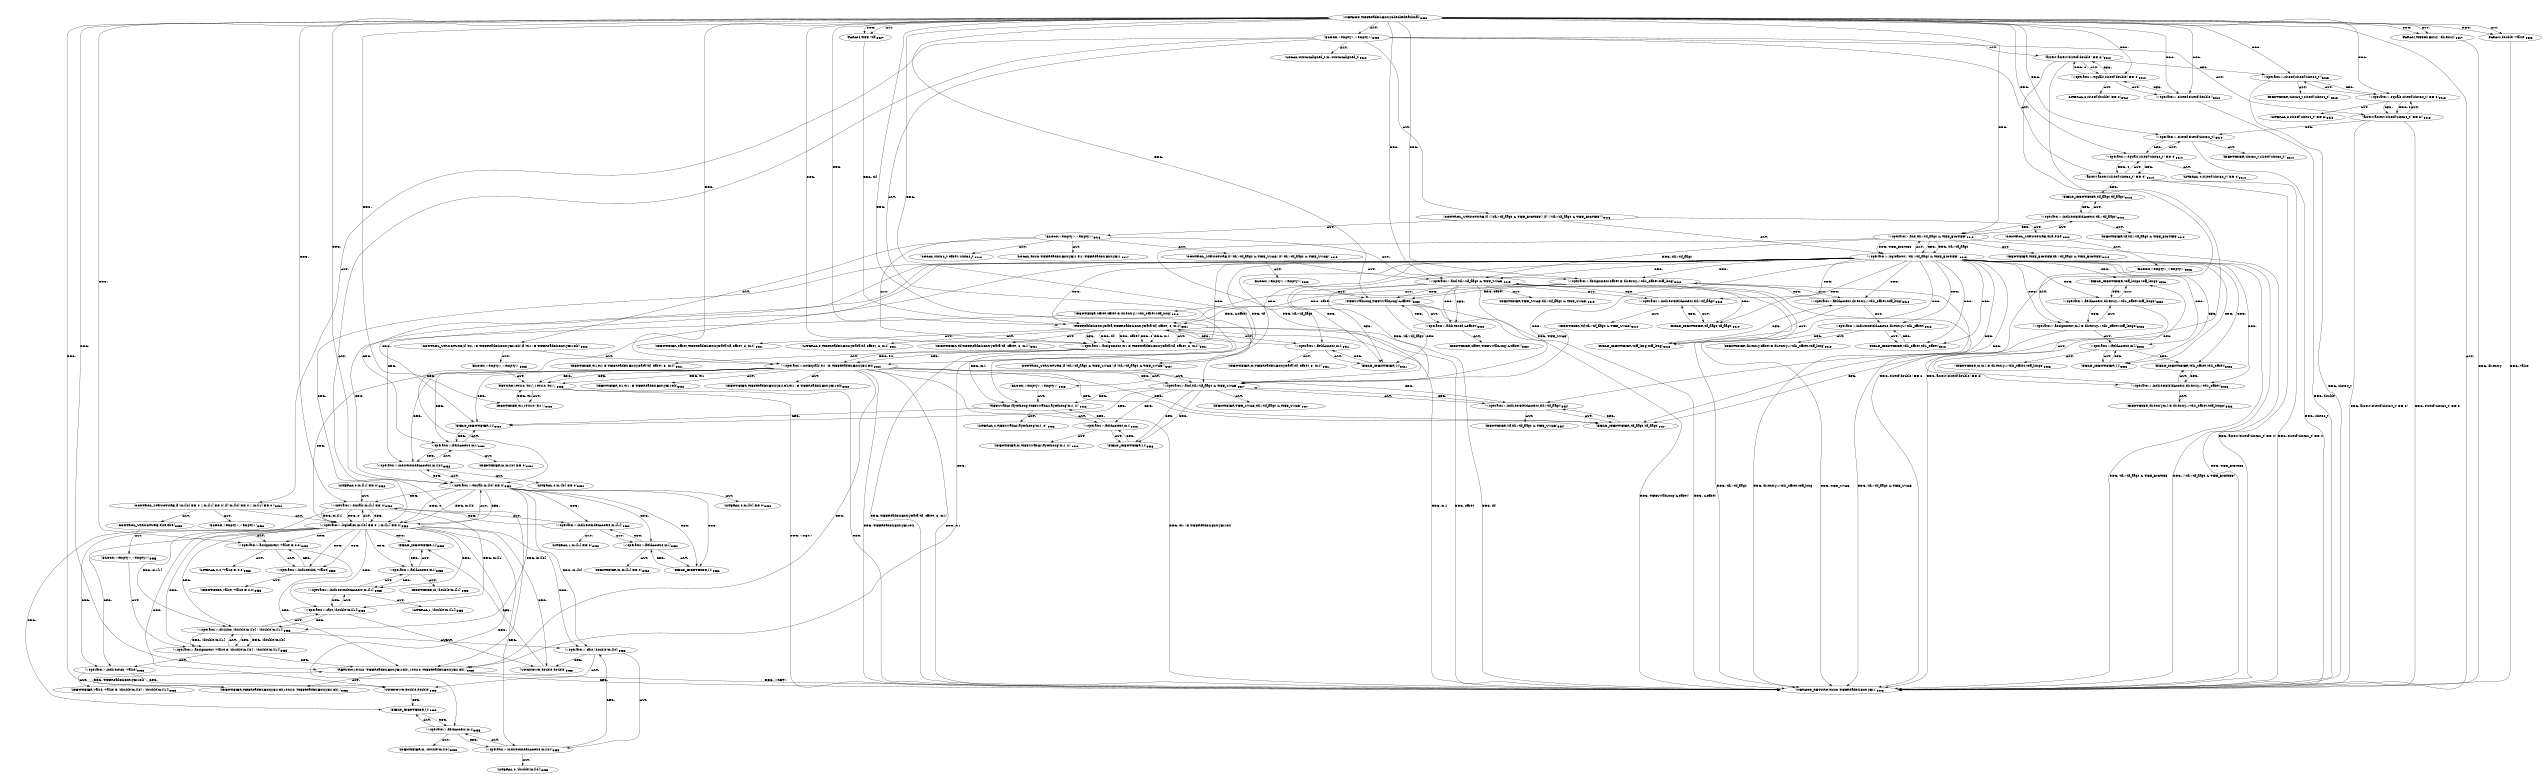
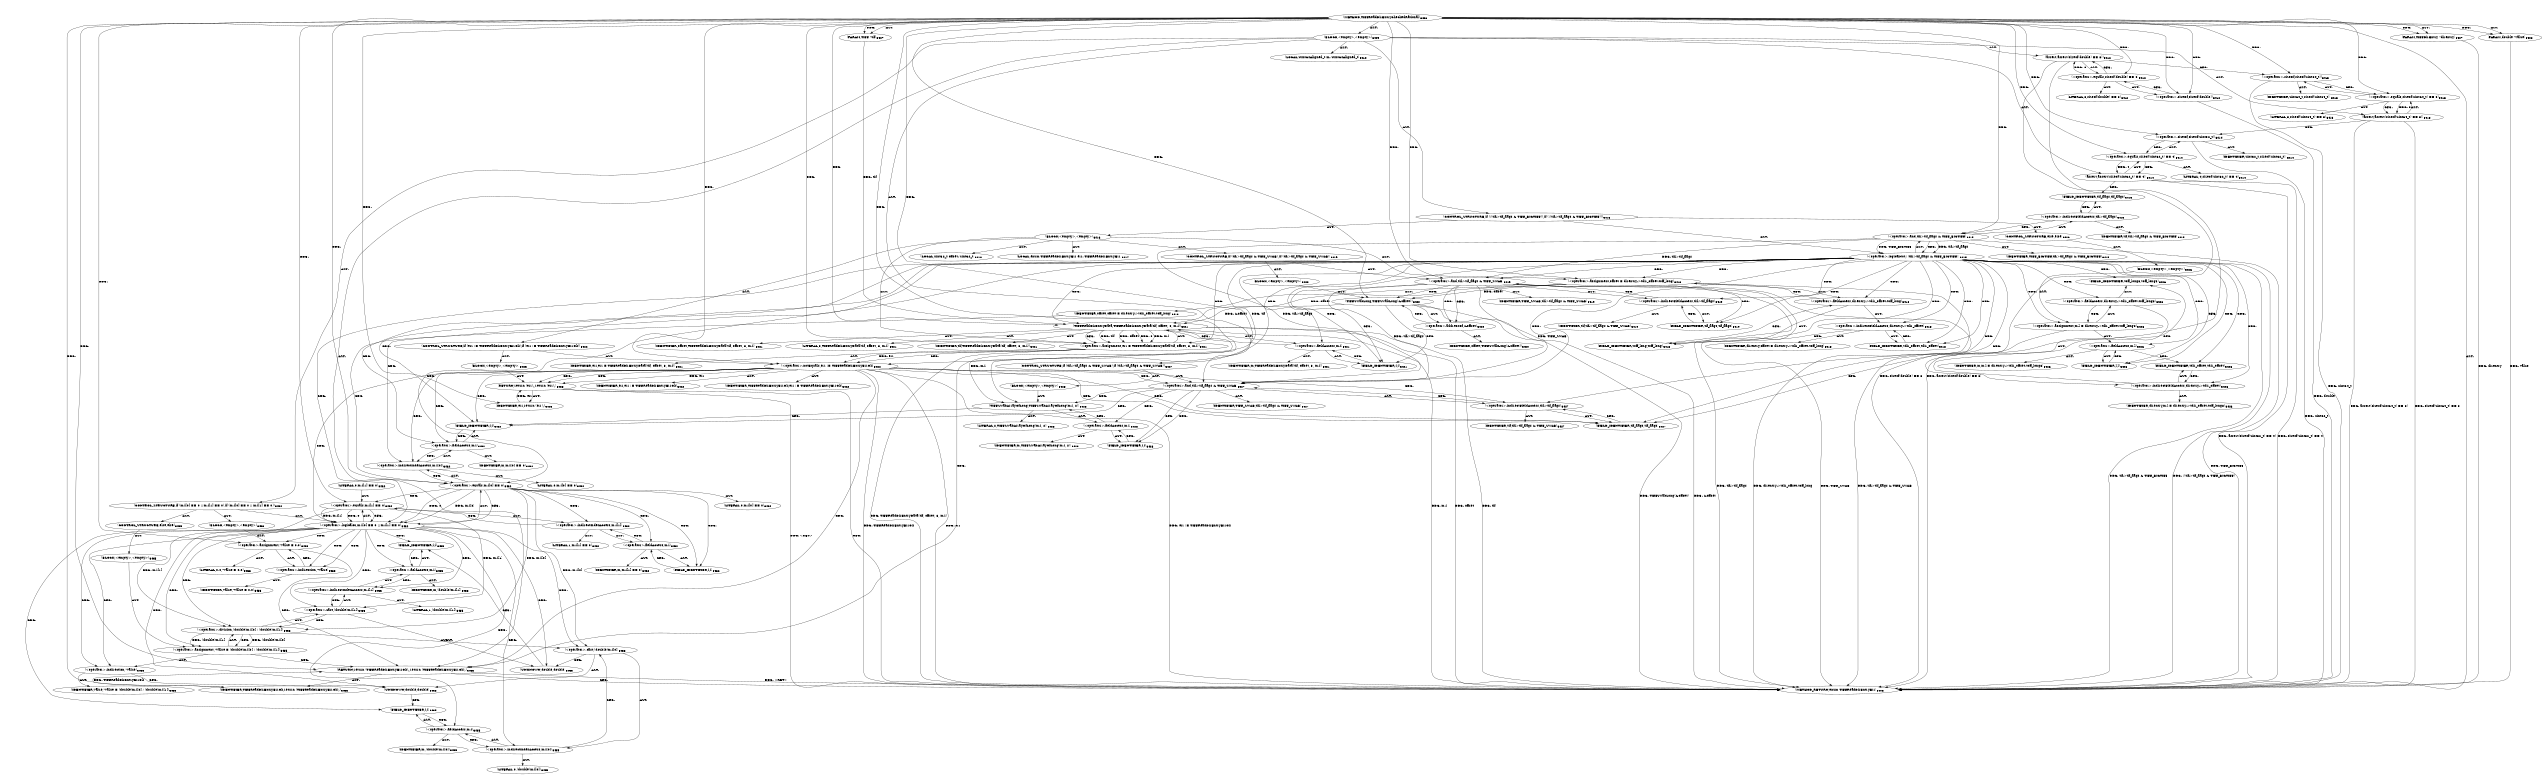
edge "(FIELD_IDENTIFIER,toff_long8,toff_long8)" -> "(<operator>.fieldAccess,direntry->tdir_offset.toff_long8)": removed, label "CFG:"
